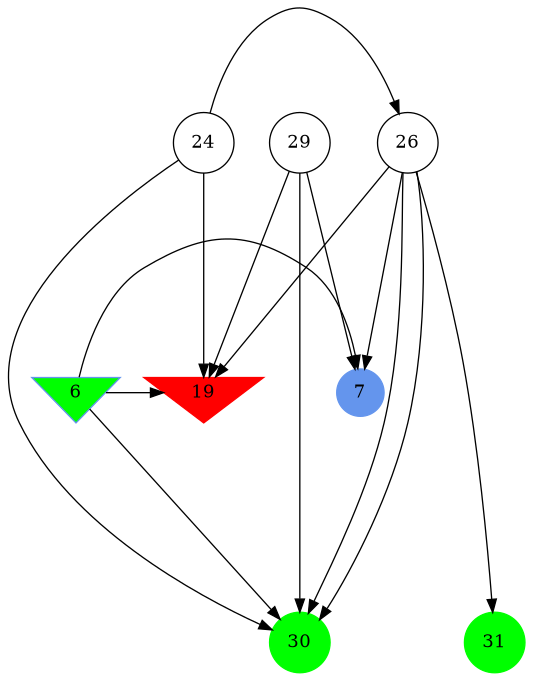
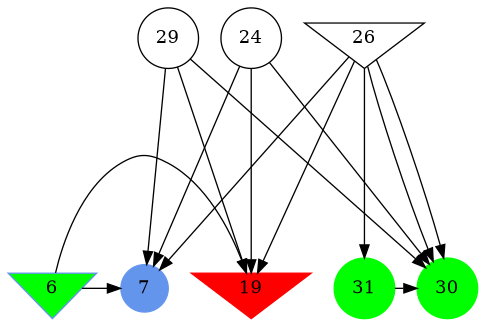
edge "24" -> "26": now "24" -> "7"
node "26": shape circle -> invtriangle
edge "6" -> "30": now "31" -> "30"
